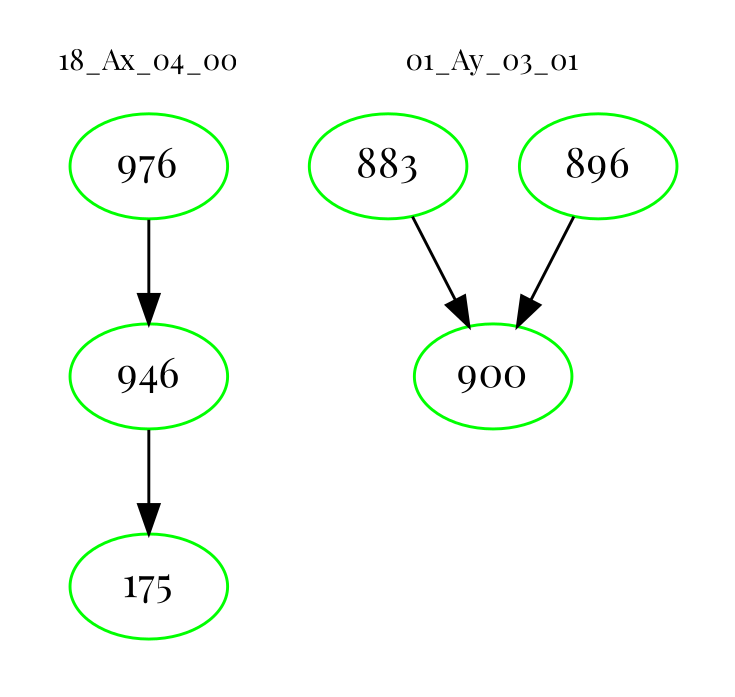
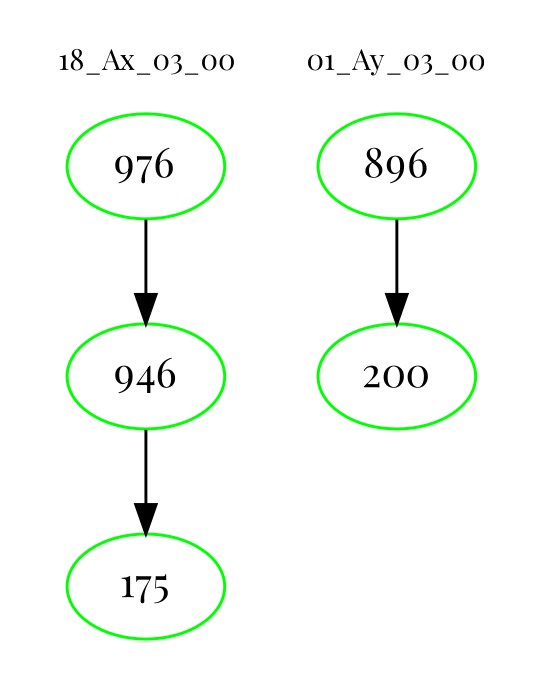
cluster "18_Ax_04_00": label "18_Ax_04_00" -> "18_Ax_03_00"
cluster "01_Ay_03_01": label "01_Ay_03_01" -> "01_Ay_03_00"
node "883": removed
node "900": label "900" -> "200"
